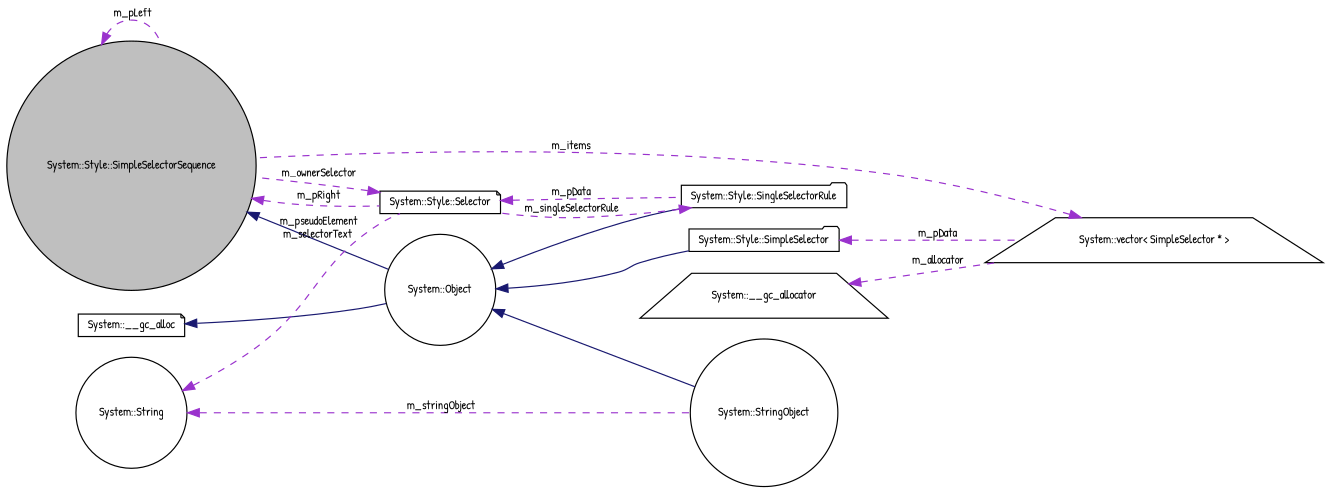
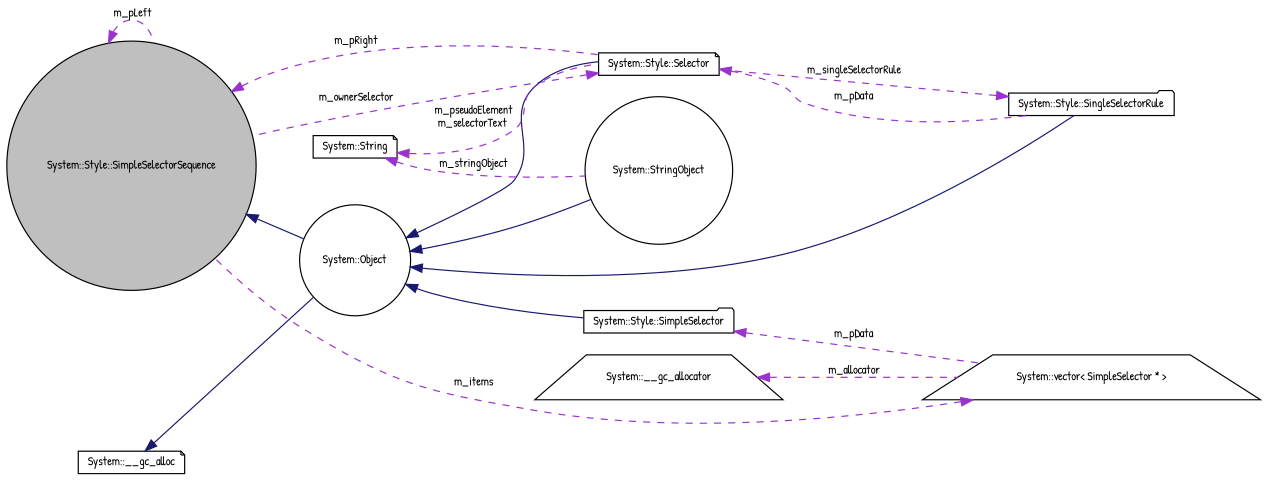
edge "System::Style::Selector" -> "System::Object": added
node "System::String": shape circle -> note
